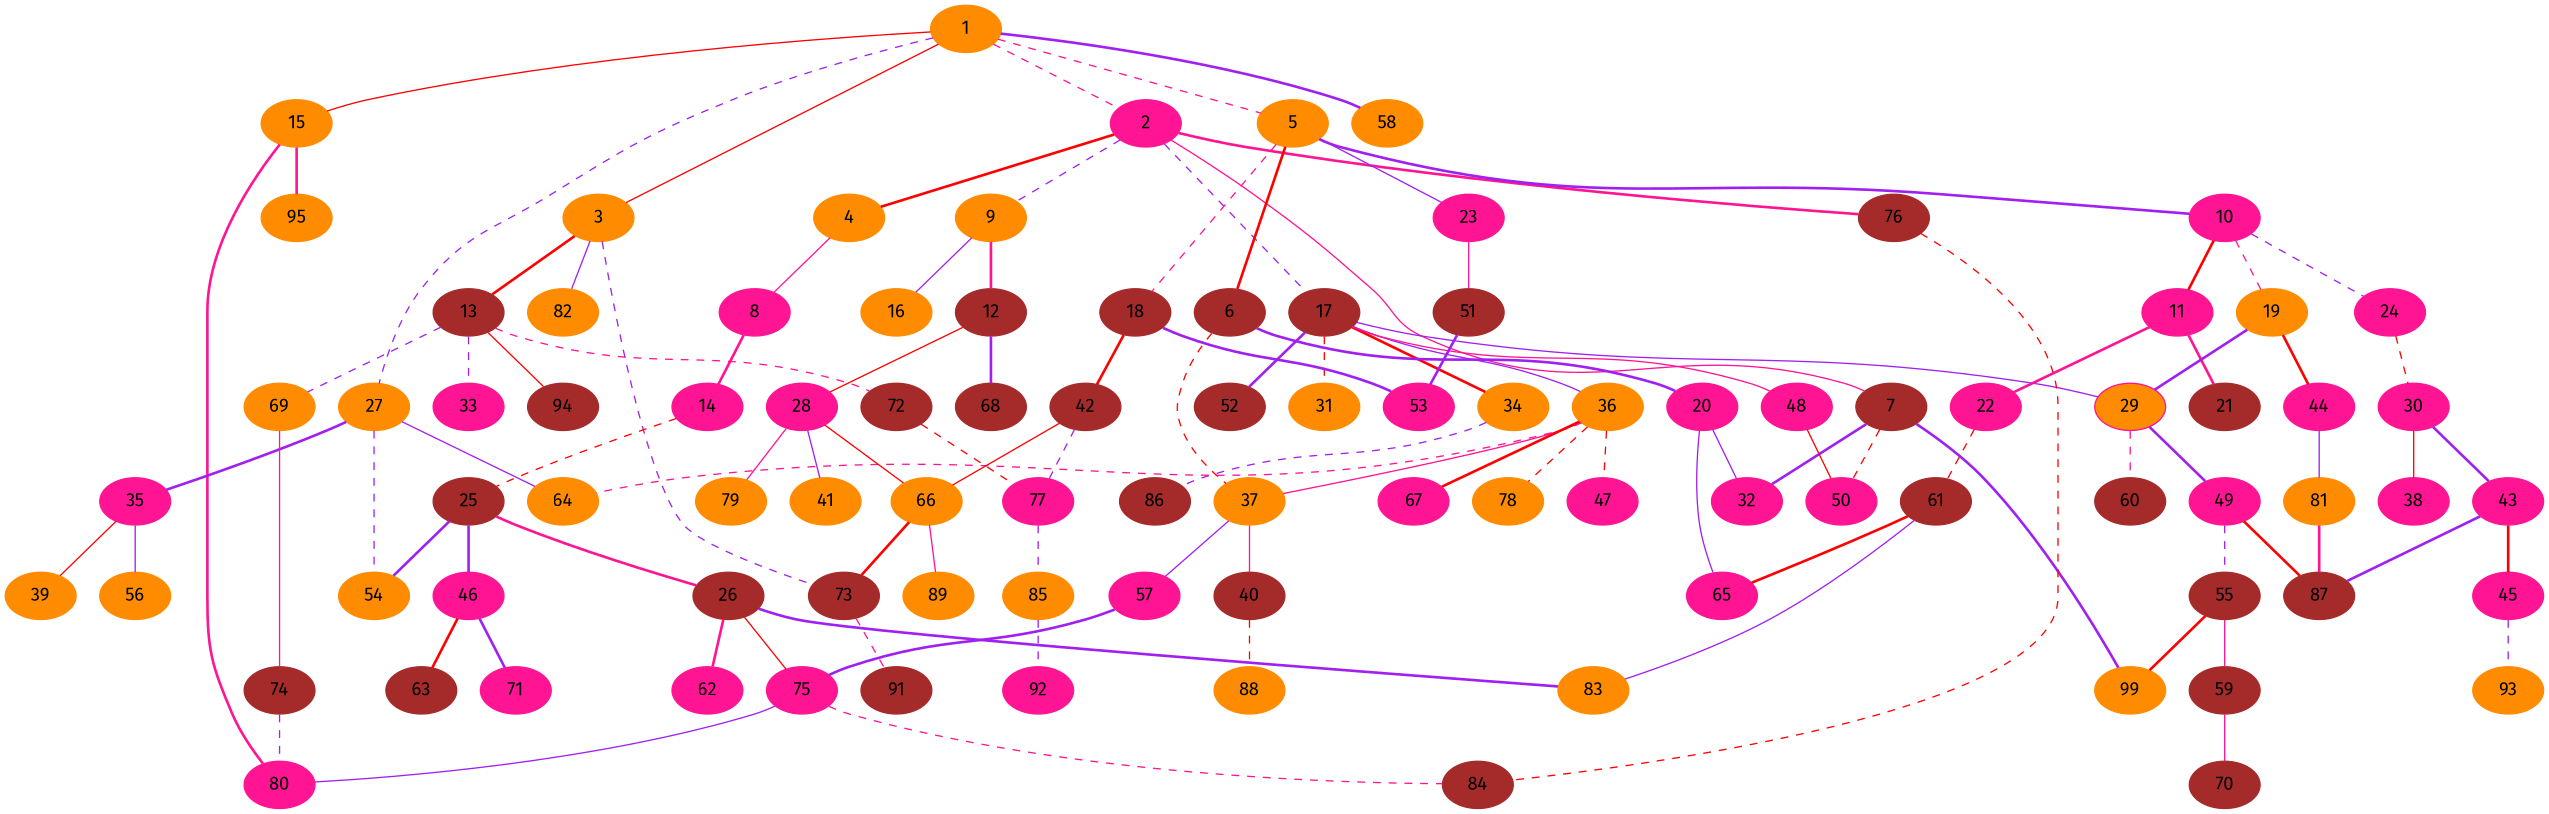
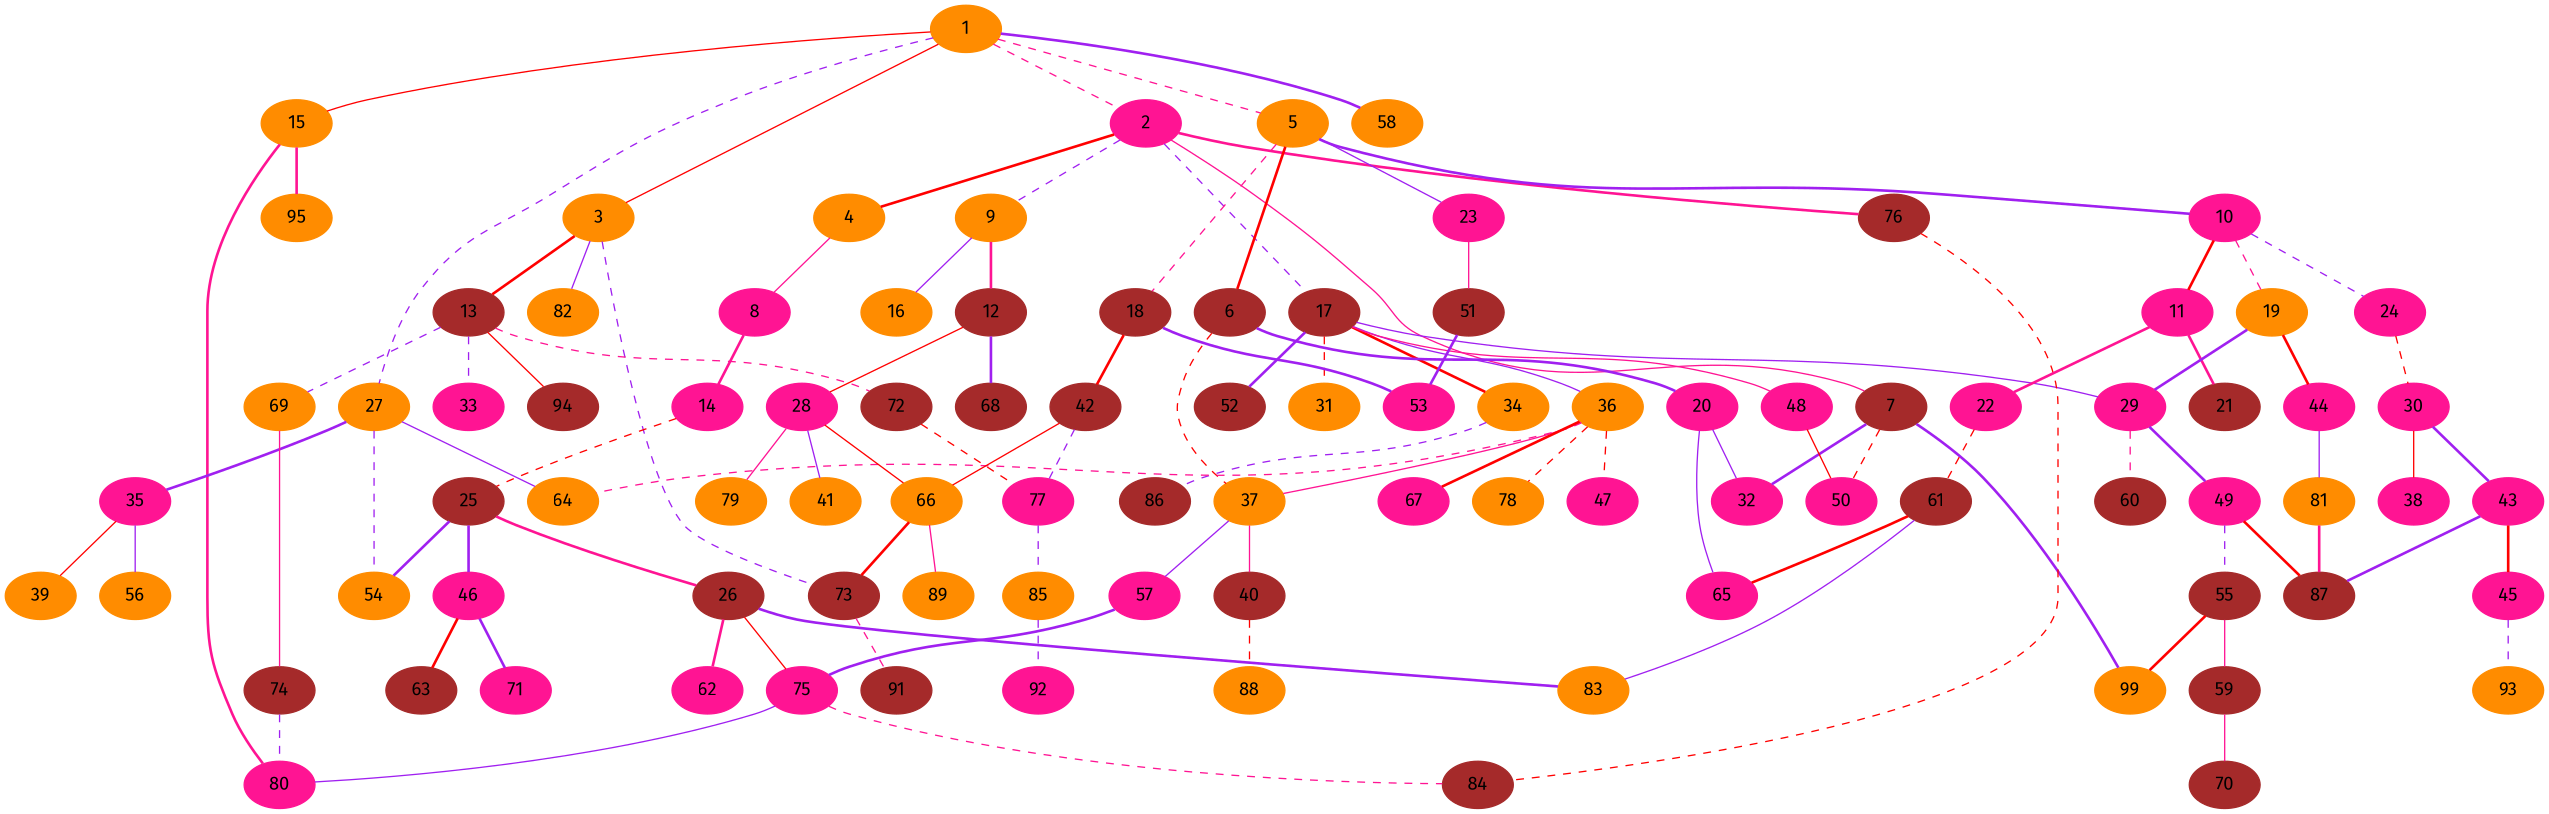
node "29": fillcolor darkorange -> deeppink
